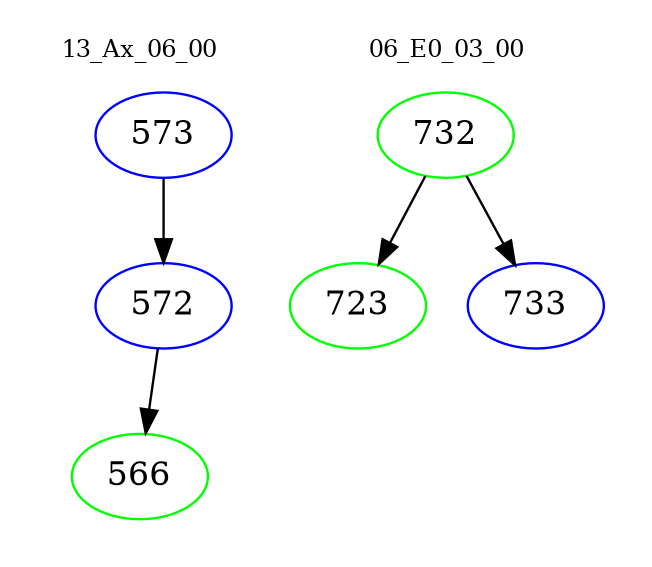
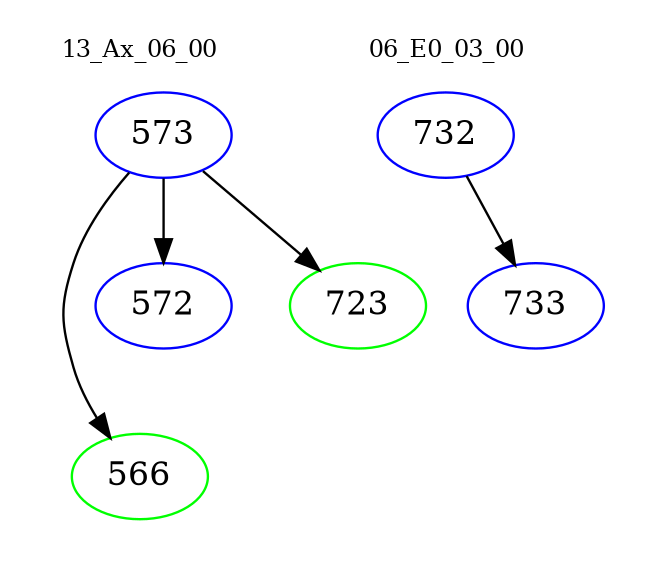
node "732": color green -> blue
edge "732" -> "723": now "573" -> "723"
edge "572" -> "566": now "573" -> "566"
